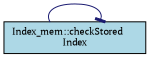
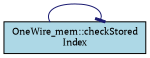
node "Index_mem::checkStored Index": label "Index_mem::checkStored Index" -> "OneWire_mem::checkStored Index"
